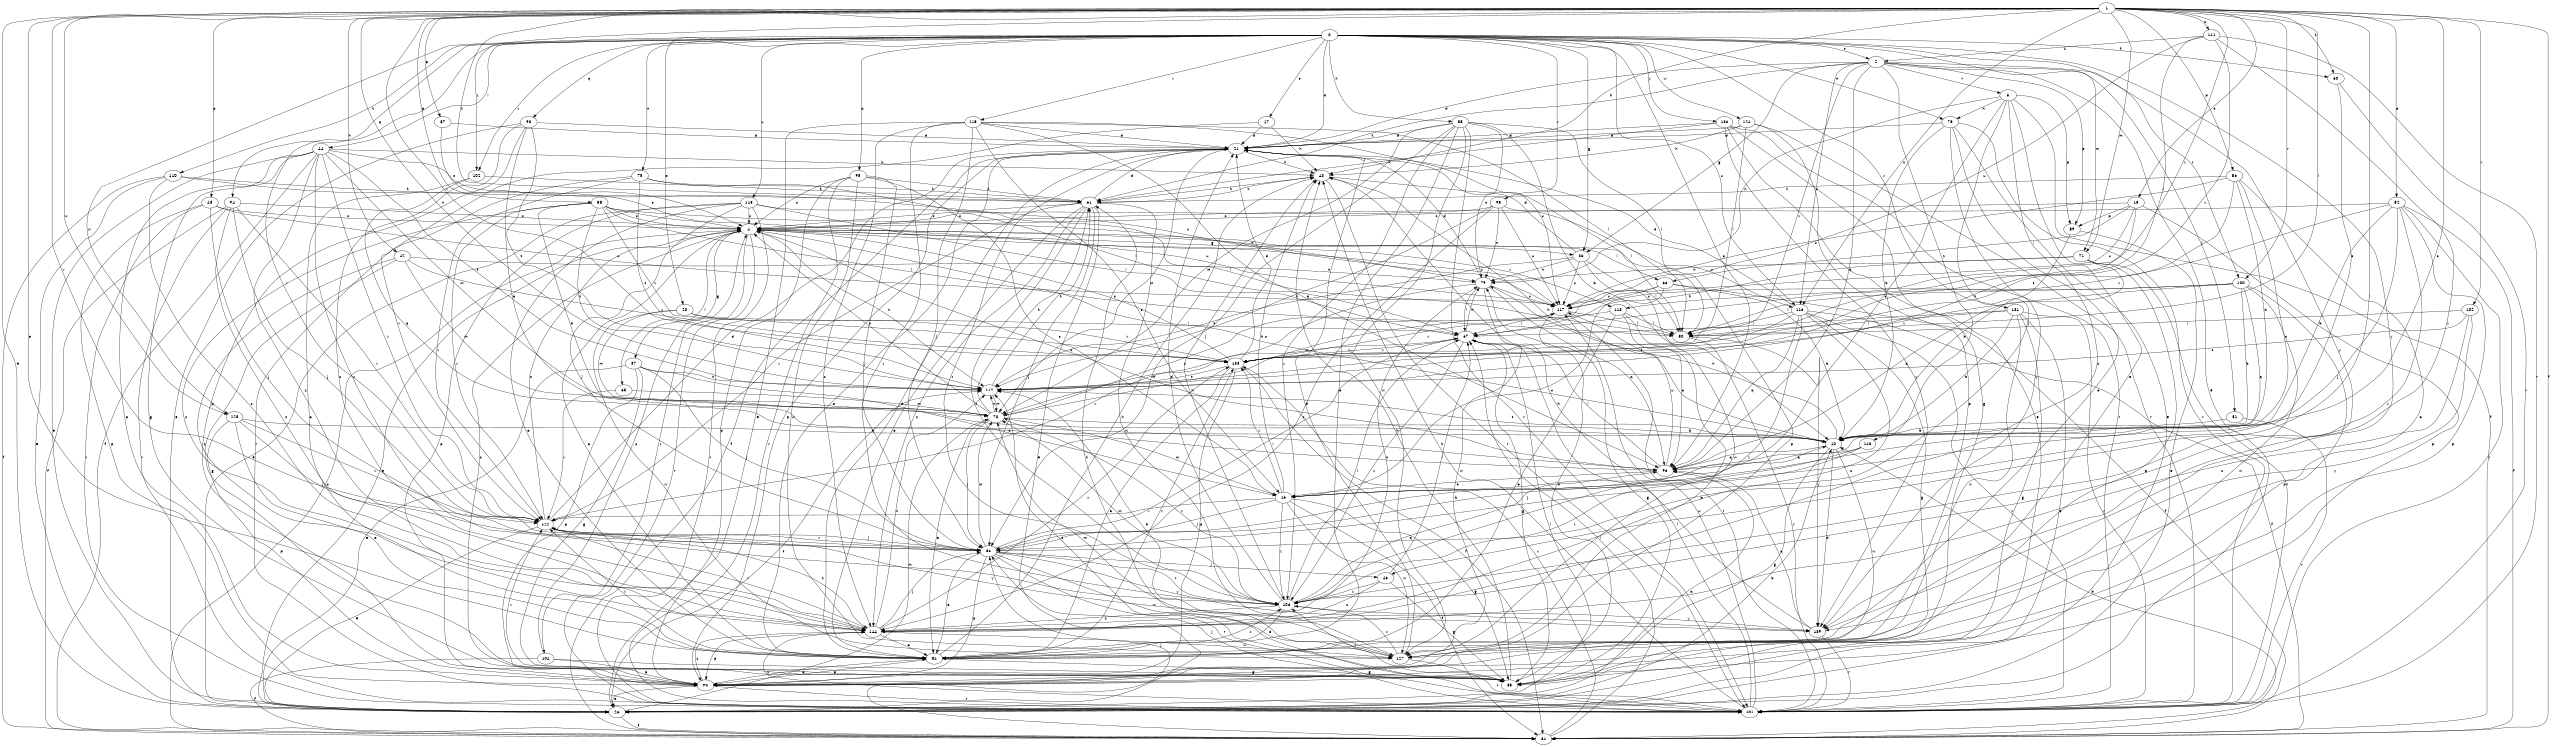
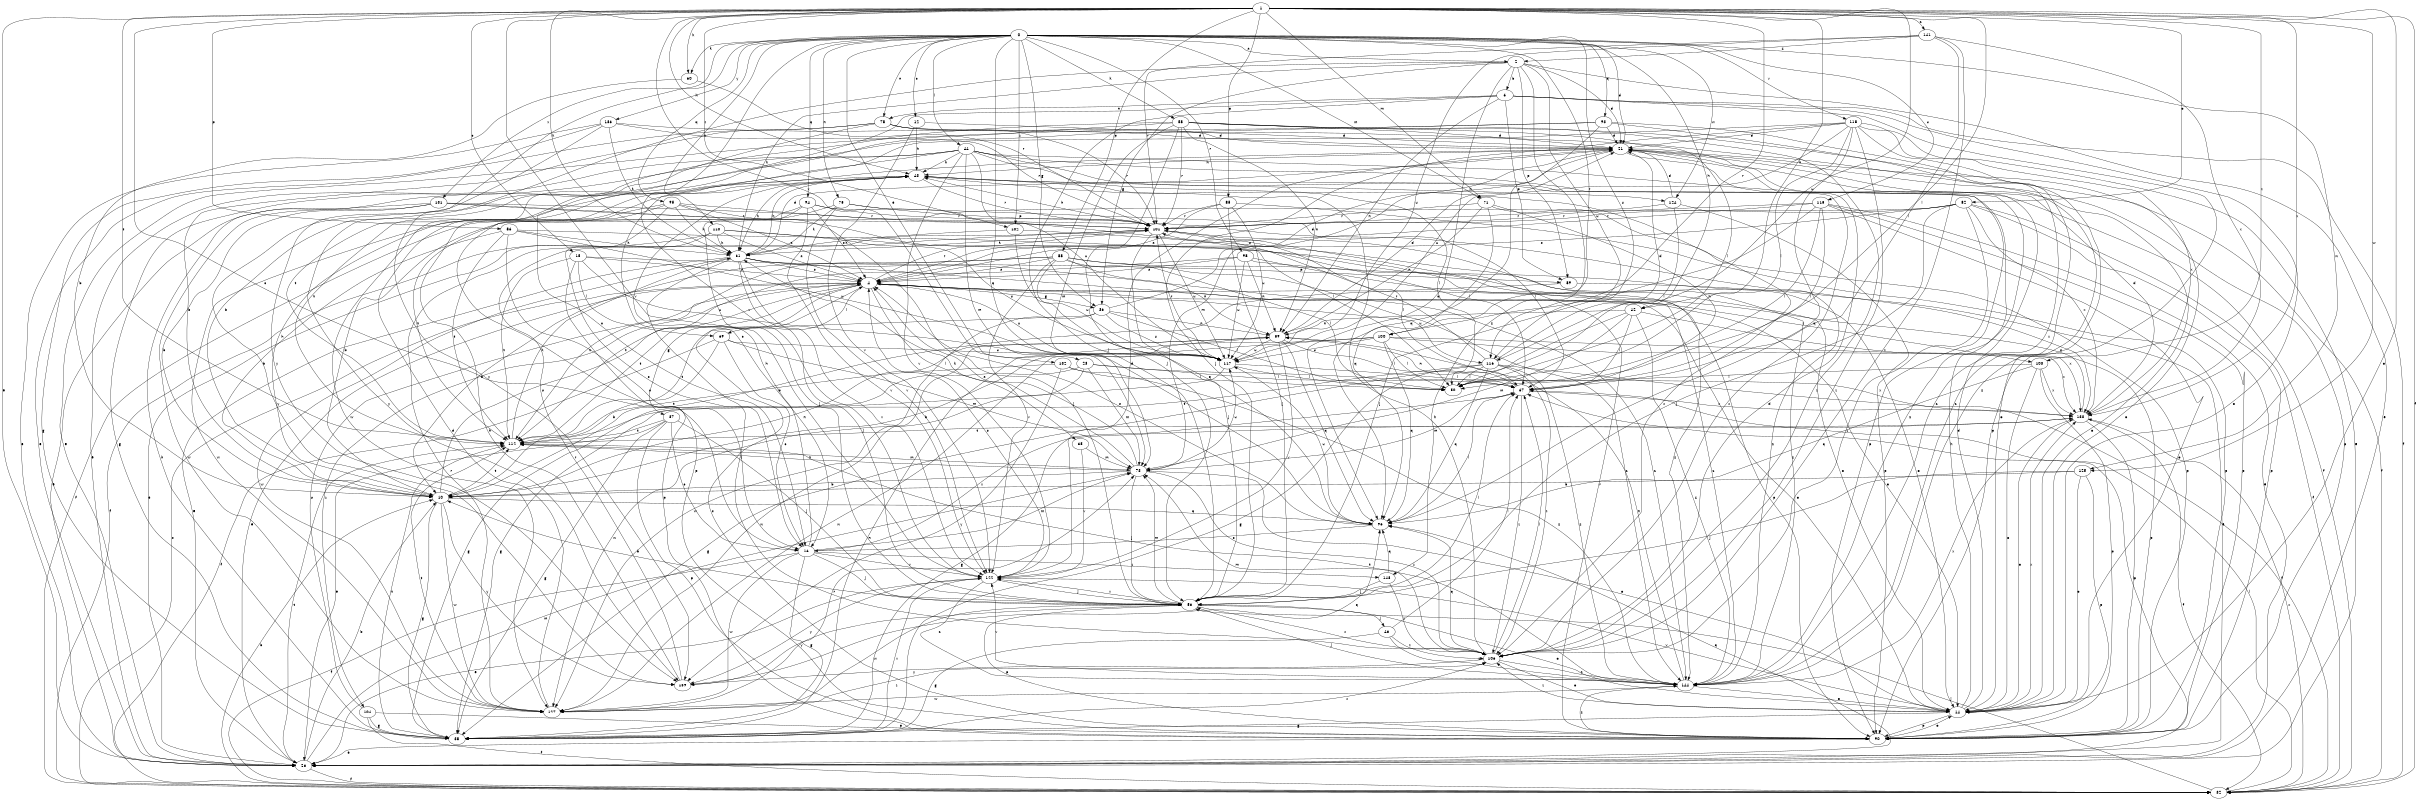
edge "0" -> "42": added, label "h"
edge "2" -> "6": label "r" -> "b"
node "87": removed
node "17": label "17" -> "12"
edge "124" -> "43": reversed
node "45": label "45" -> "85"
edge "110" -> "117": added, label "u"
node "79": label "79" -> "59"
node "66": label "66" -> "69"
node "113": label "113" -> "103"
edge "2" -> "133": now "118" -> "133"
edge "42" -> "67": added, label "l"
edge "50" -> "139": removed, label "y"
node "51": removed
edge "75" -> "101": label "r" -> "p"
edge "1" -> "46": removed, label "i"
edge "125" -> "122": removed, label "v"
edge "127" -> "112": label "b" -> "t"
edge "50" -> "101": removed, label "r"
edge "127" -> "73": label "m" -> "r"
edge "10" -> "139": label "d" -> "y"
edge "16" -> "106": now "16" -> "143"
edge "131" -> "38": now "23" -> "38"
edge "144" -> "90": removed, label "p"
node "84": label "84" -> "14"
edge "56" -> "101": removed, label "r"
node "34": label "34" -> "32"
